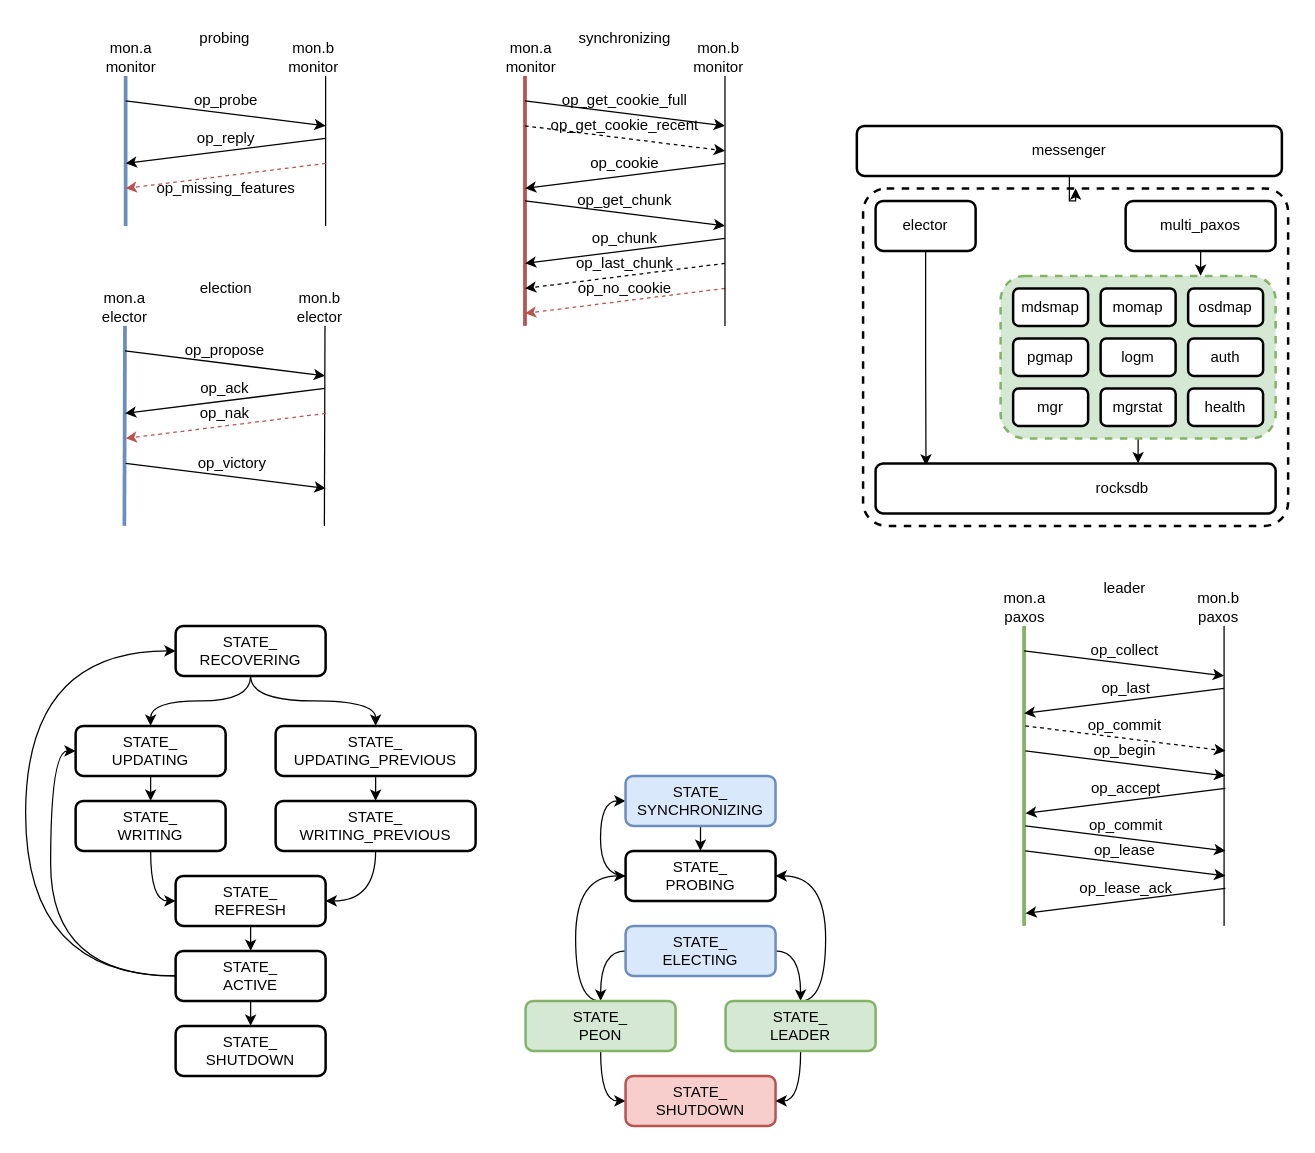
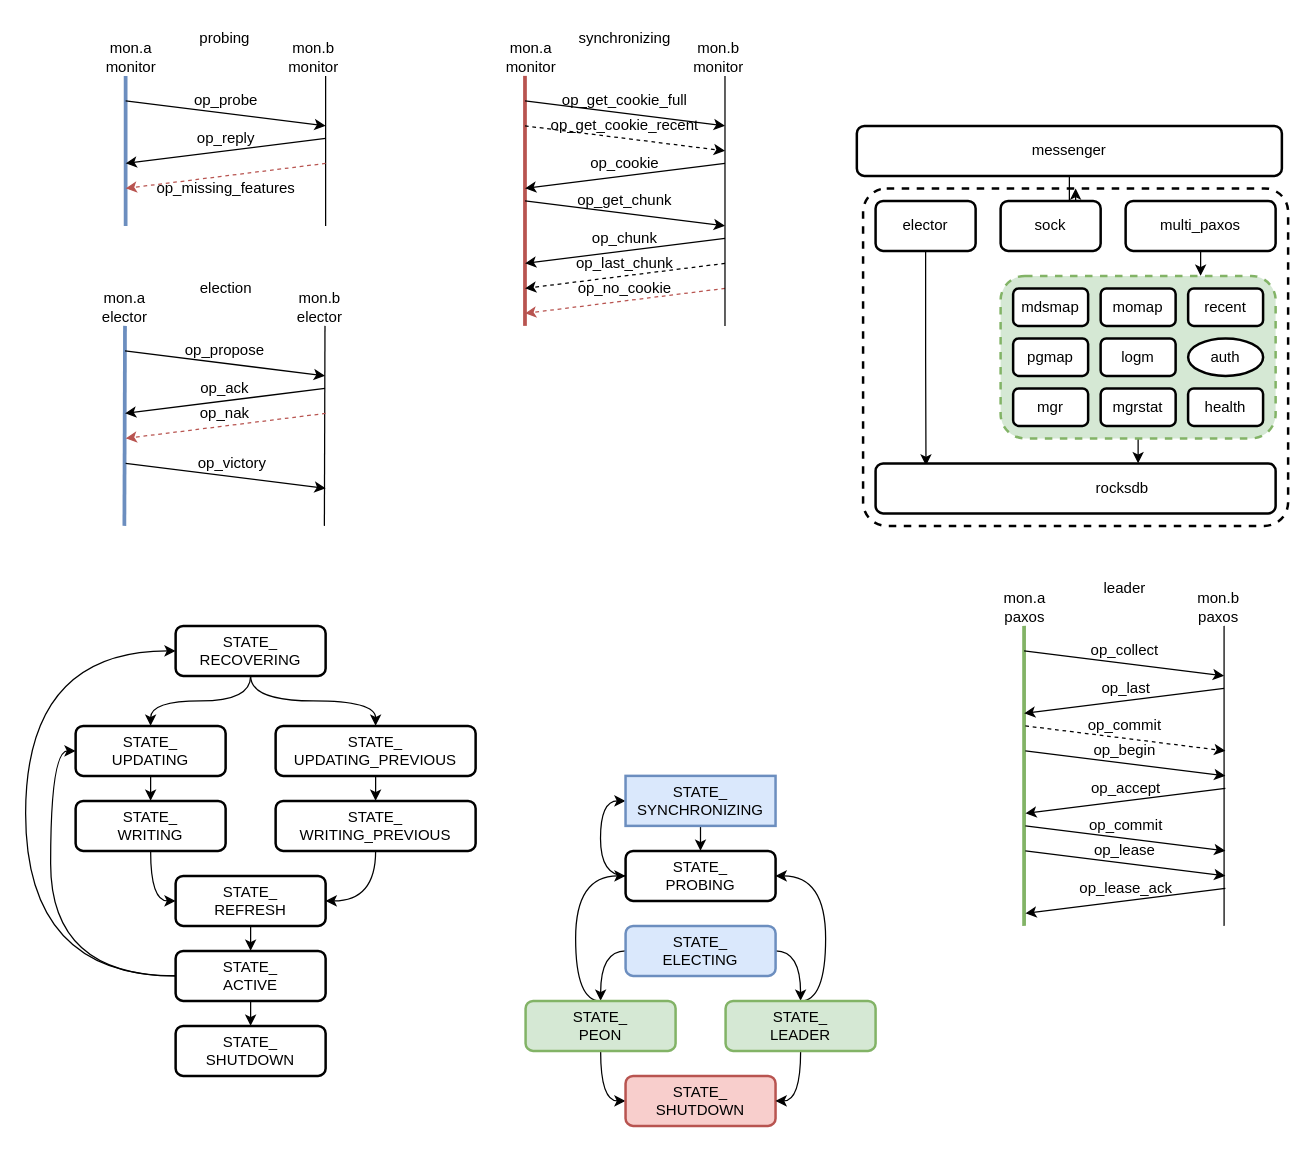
node "sock": added
node "osdmap": label "osdmap" -> "recent"
node "auth": shape rounded rectangle -> ellipse
node "STATE_ SYNCHRONIZING": shape rounded rectangle -> rectangle
